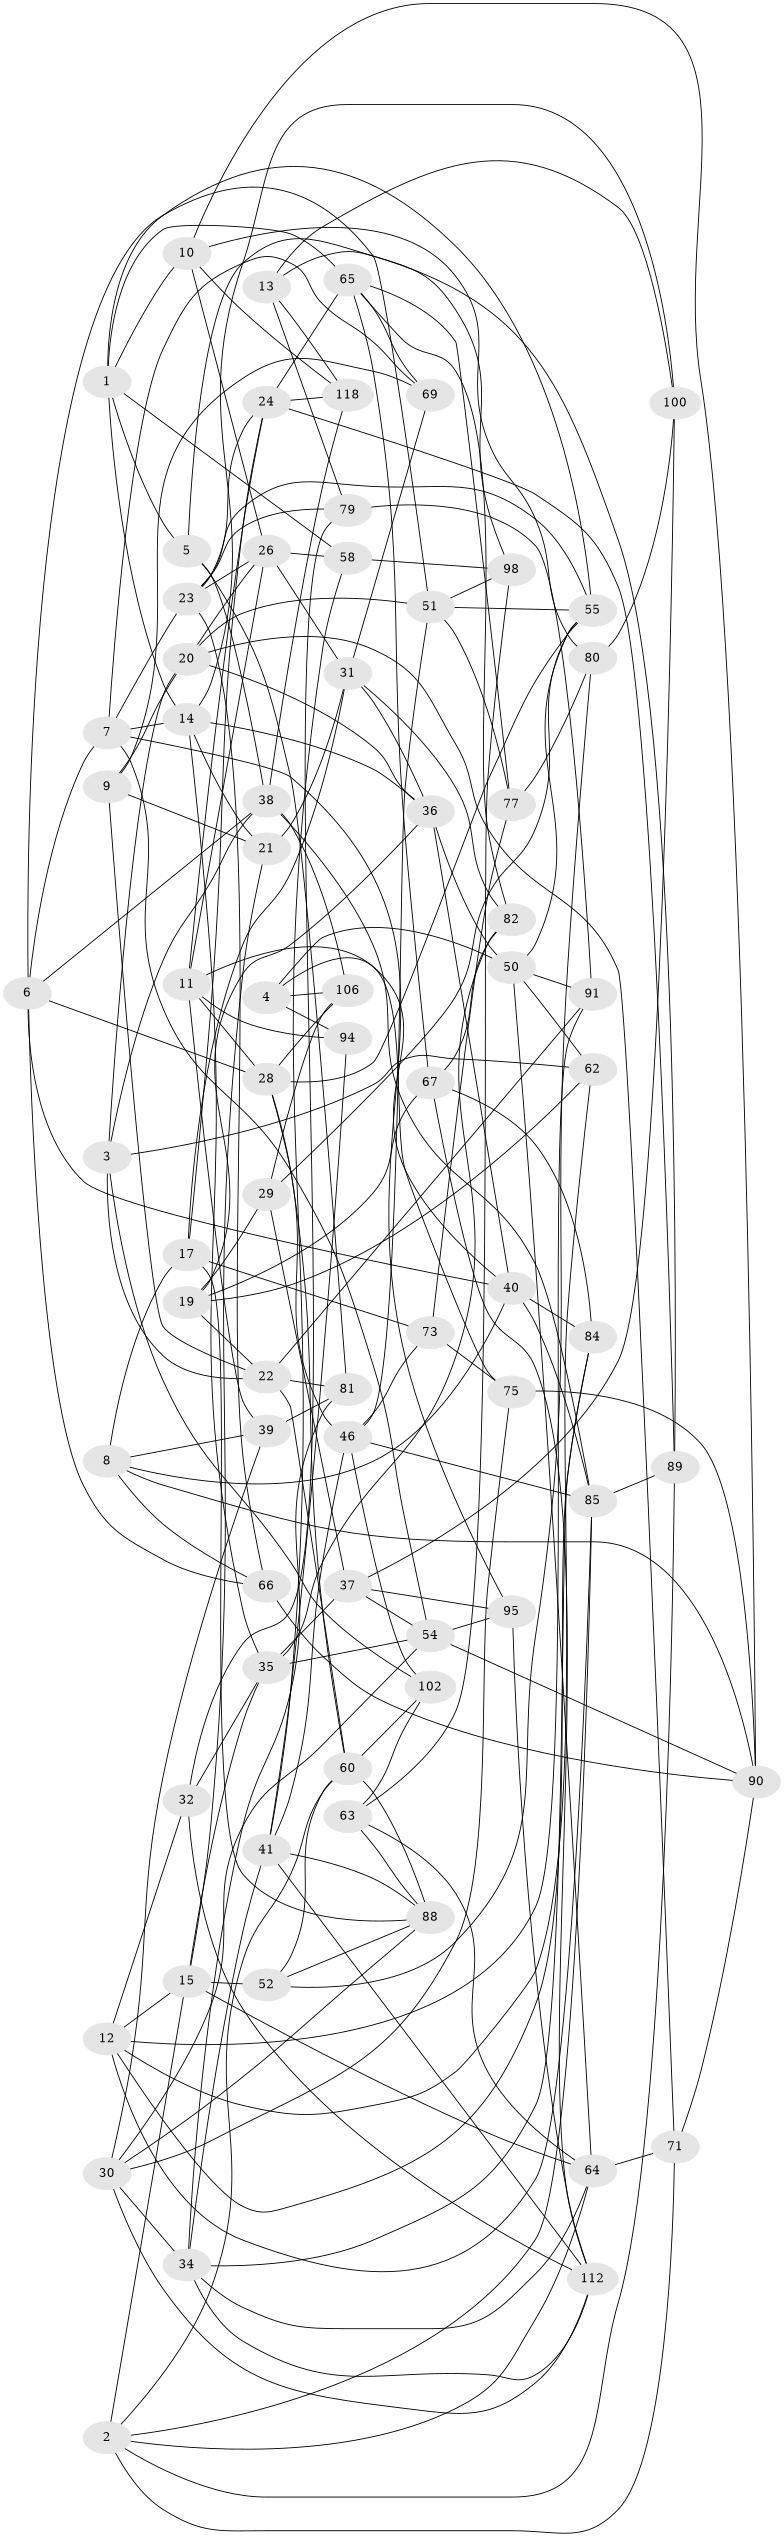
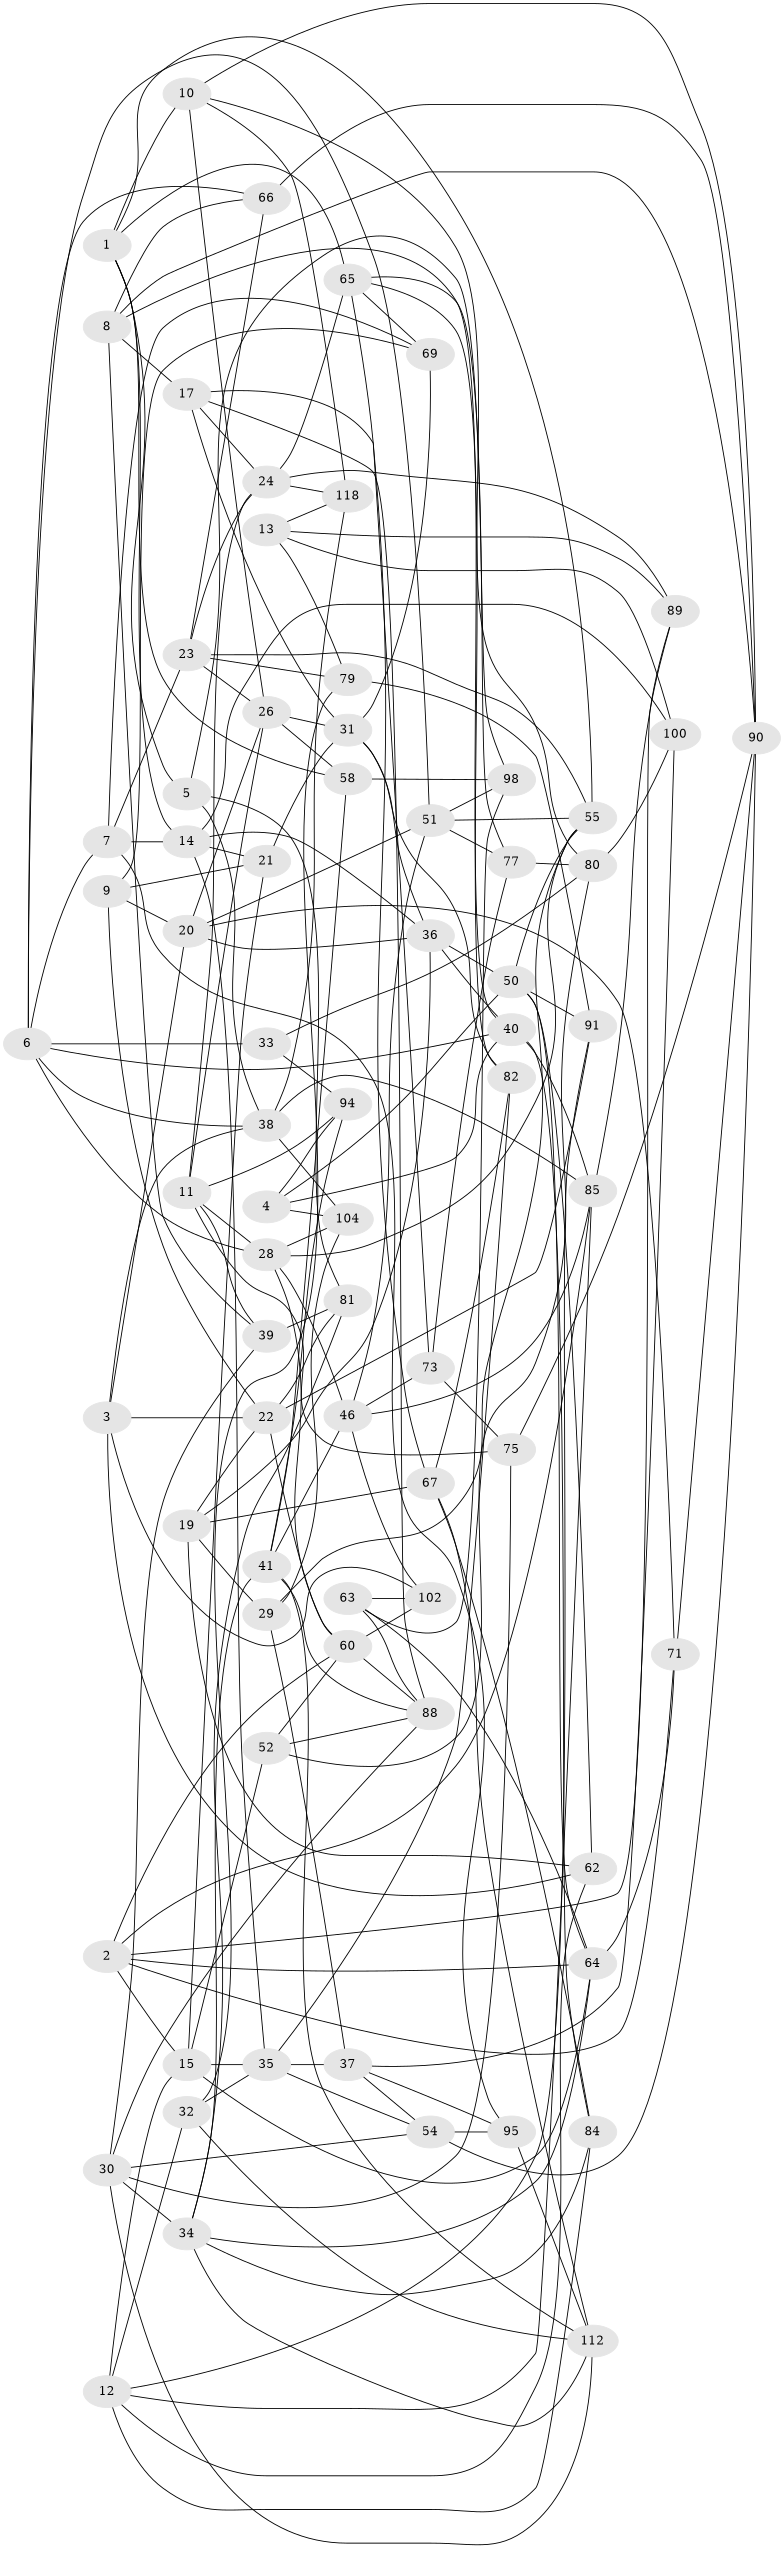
node "106": label "106" -> "104"
node "33": added
edge "7" -- "54": removed
